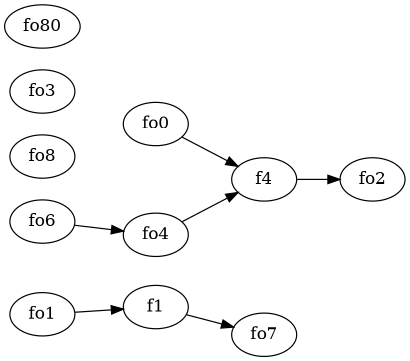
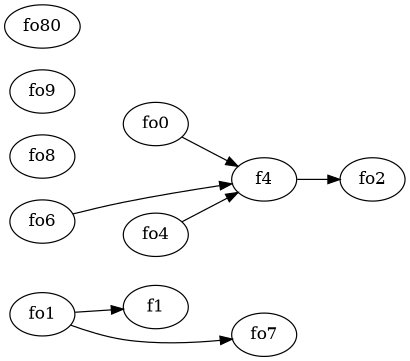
node "fo3": label "fo3" -> "fo9"
edge "fo6" -> "fo4": now "fo6" -> "f4"
edge "f1" -> "fo7": now "fo1" -> "fo7"
